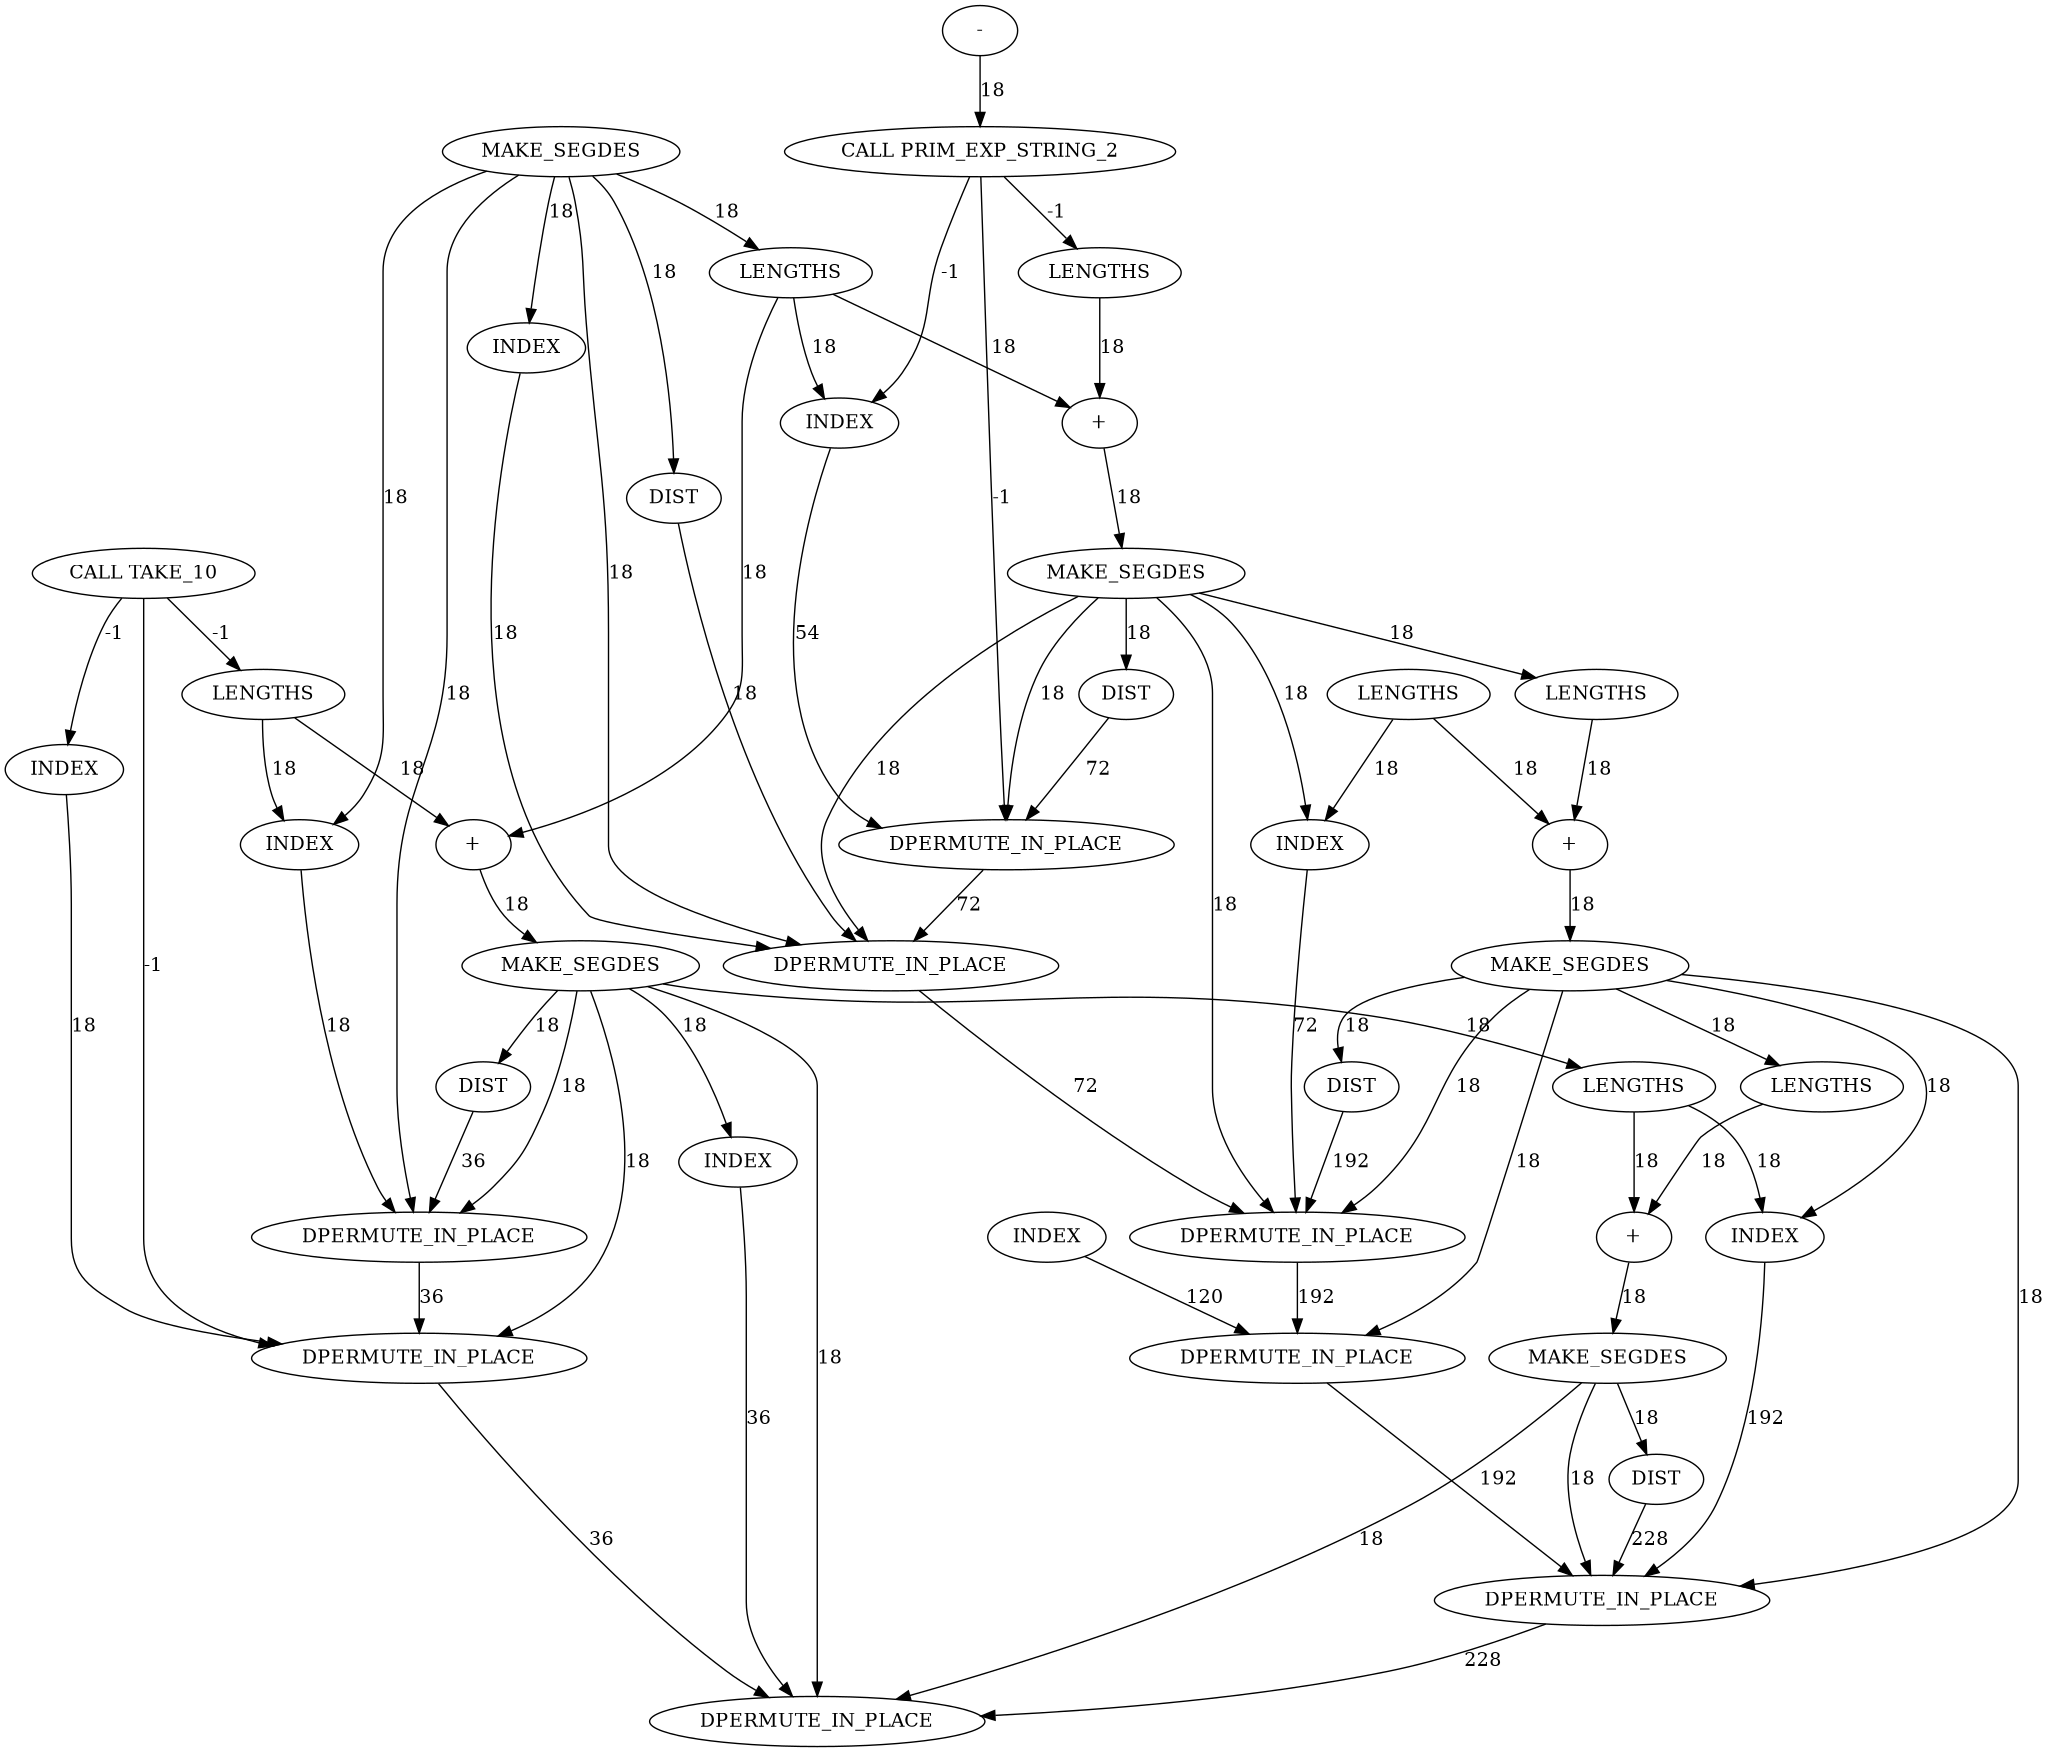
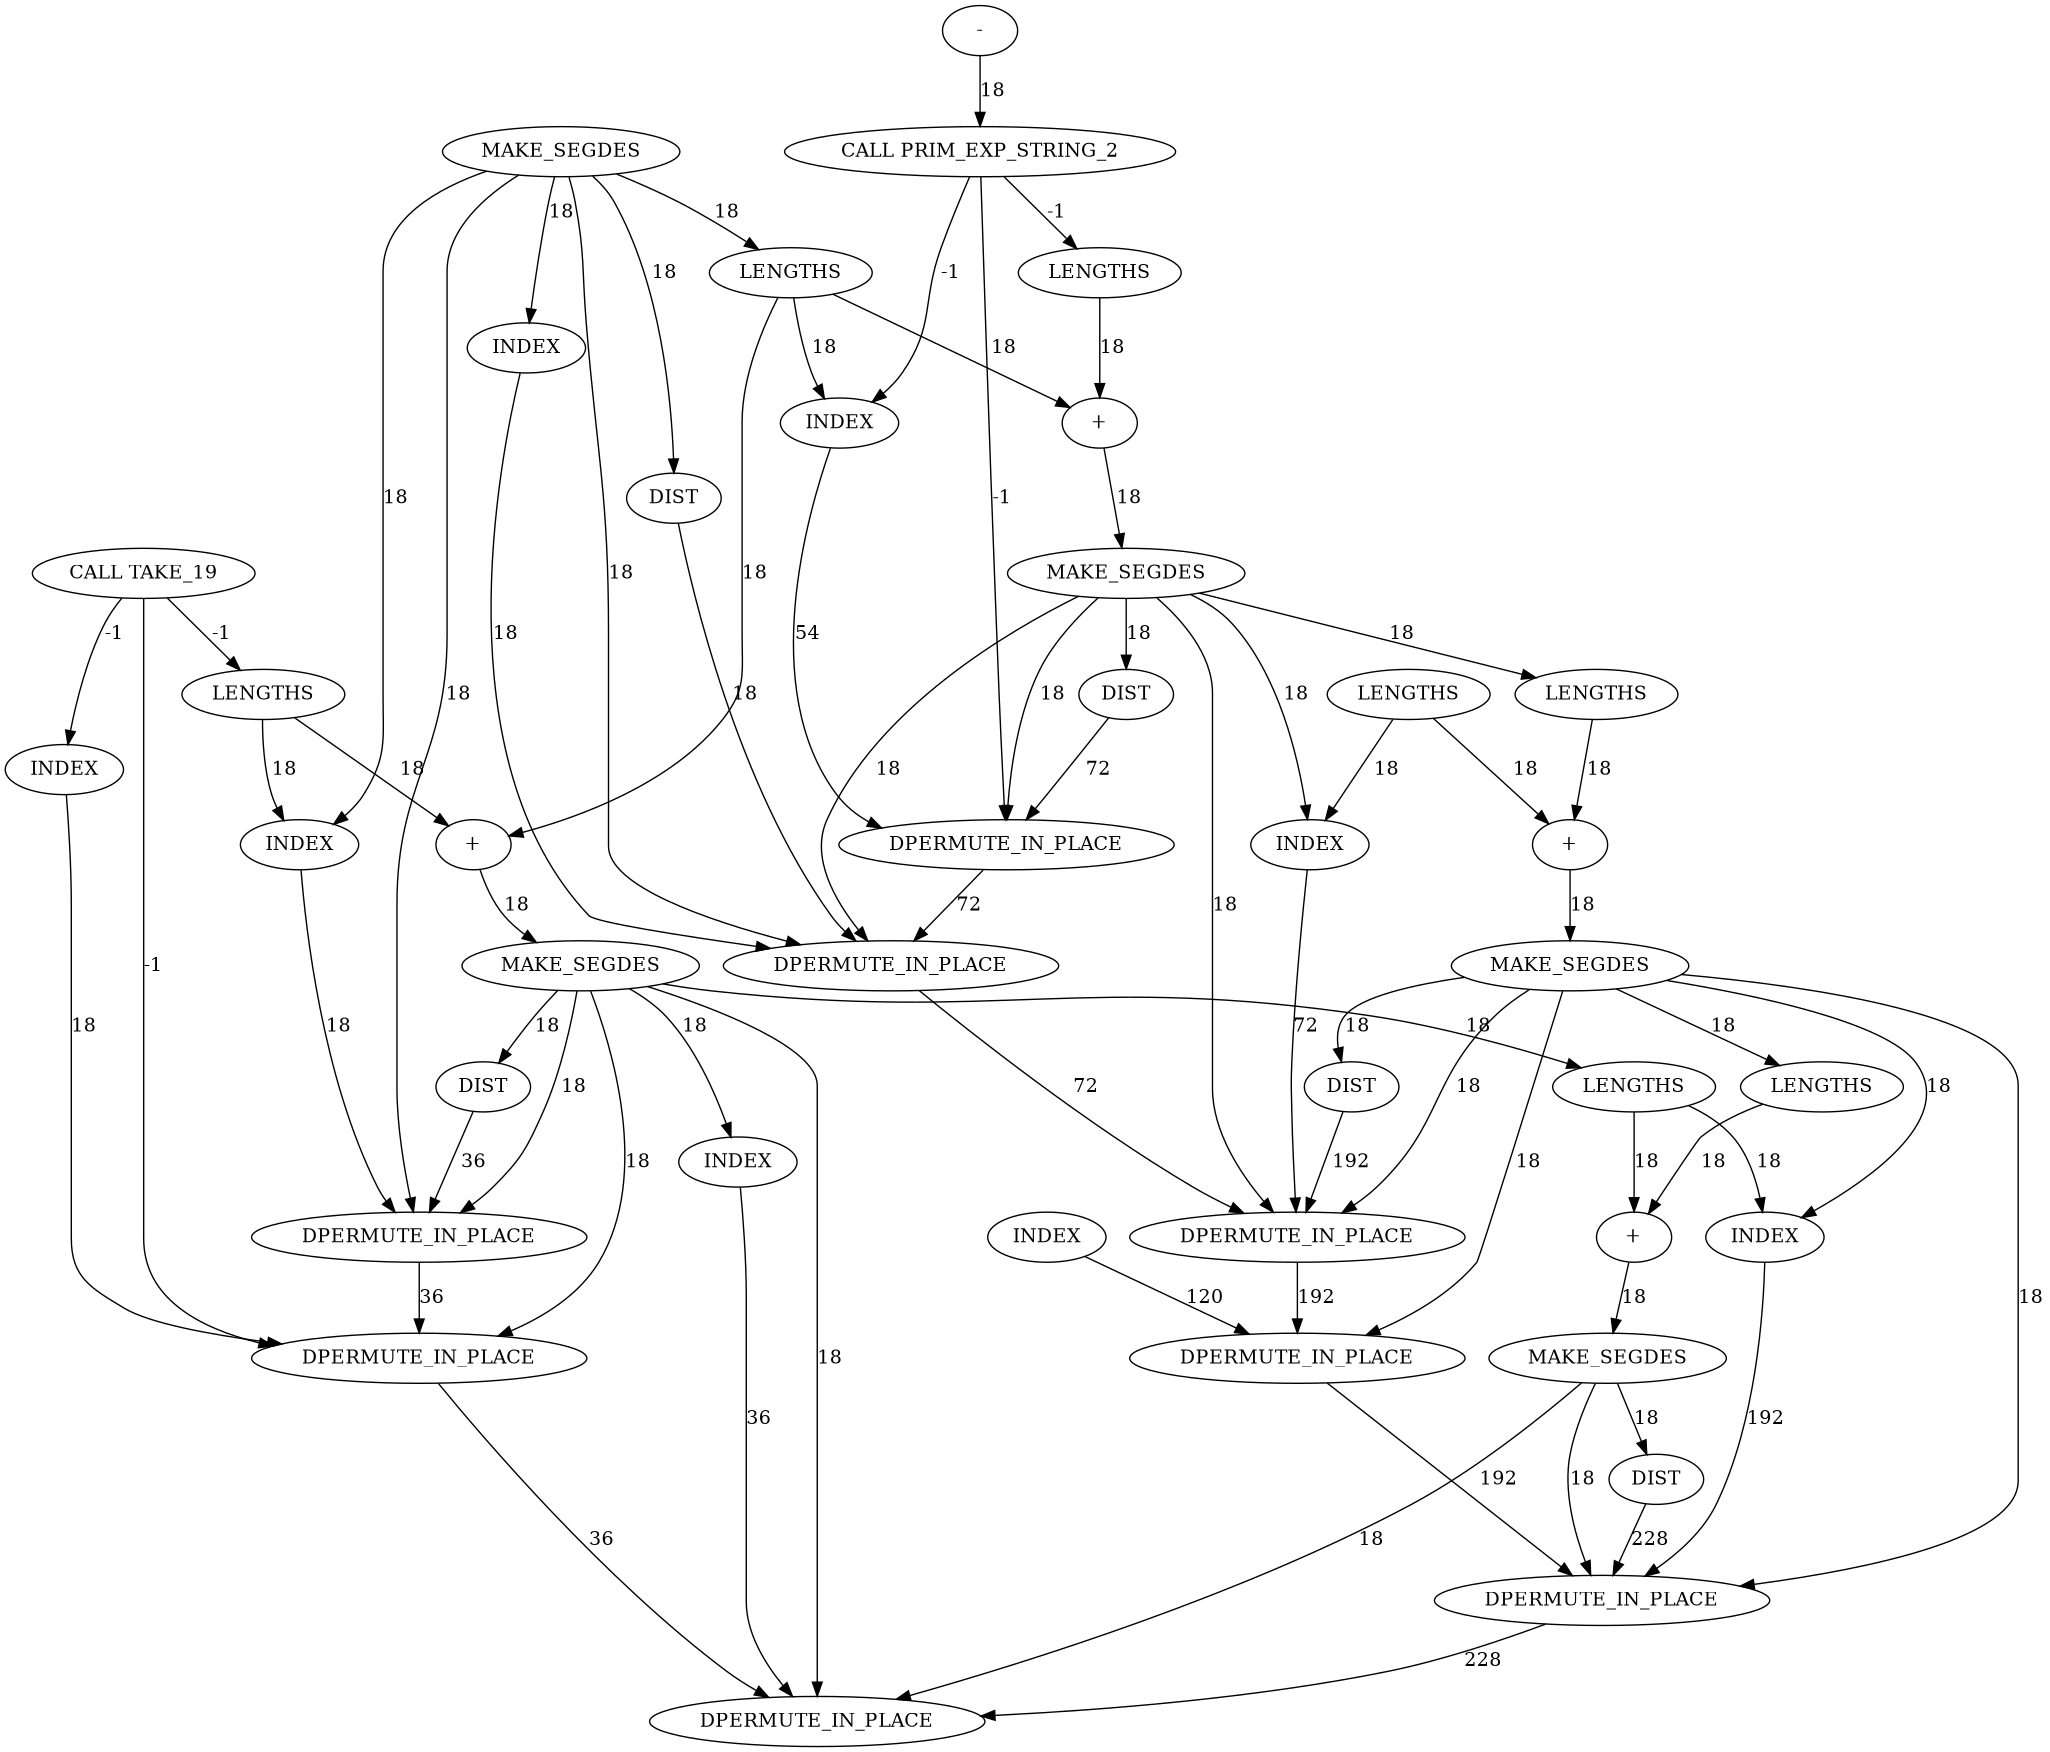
node "CALL TAKE_10": label "CALL TAKE_10" -> "CALL TAKE_19"
